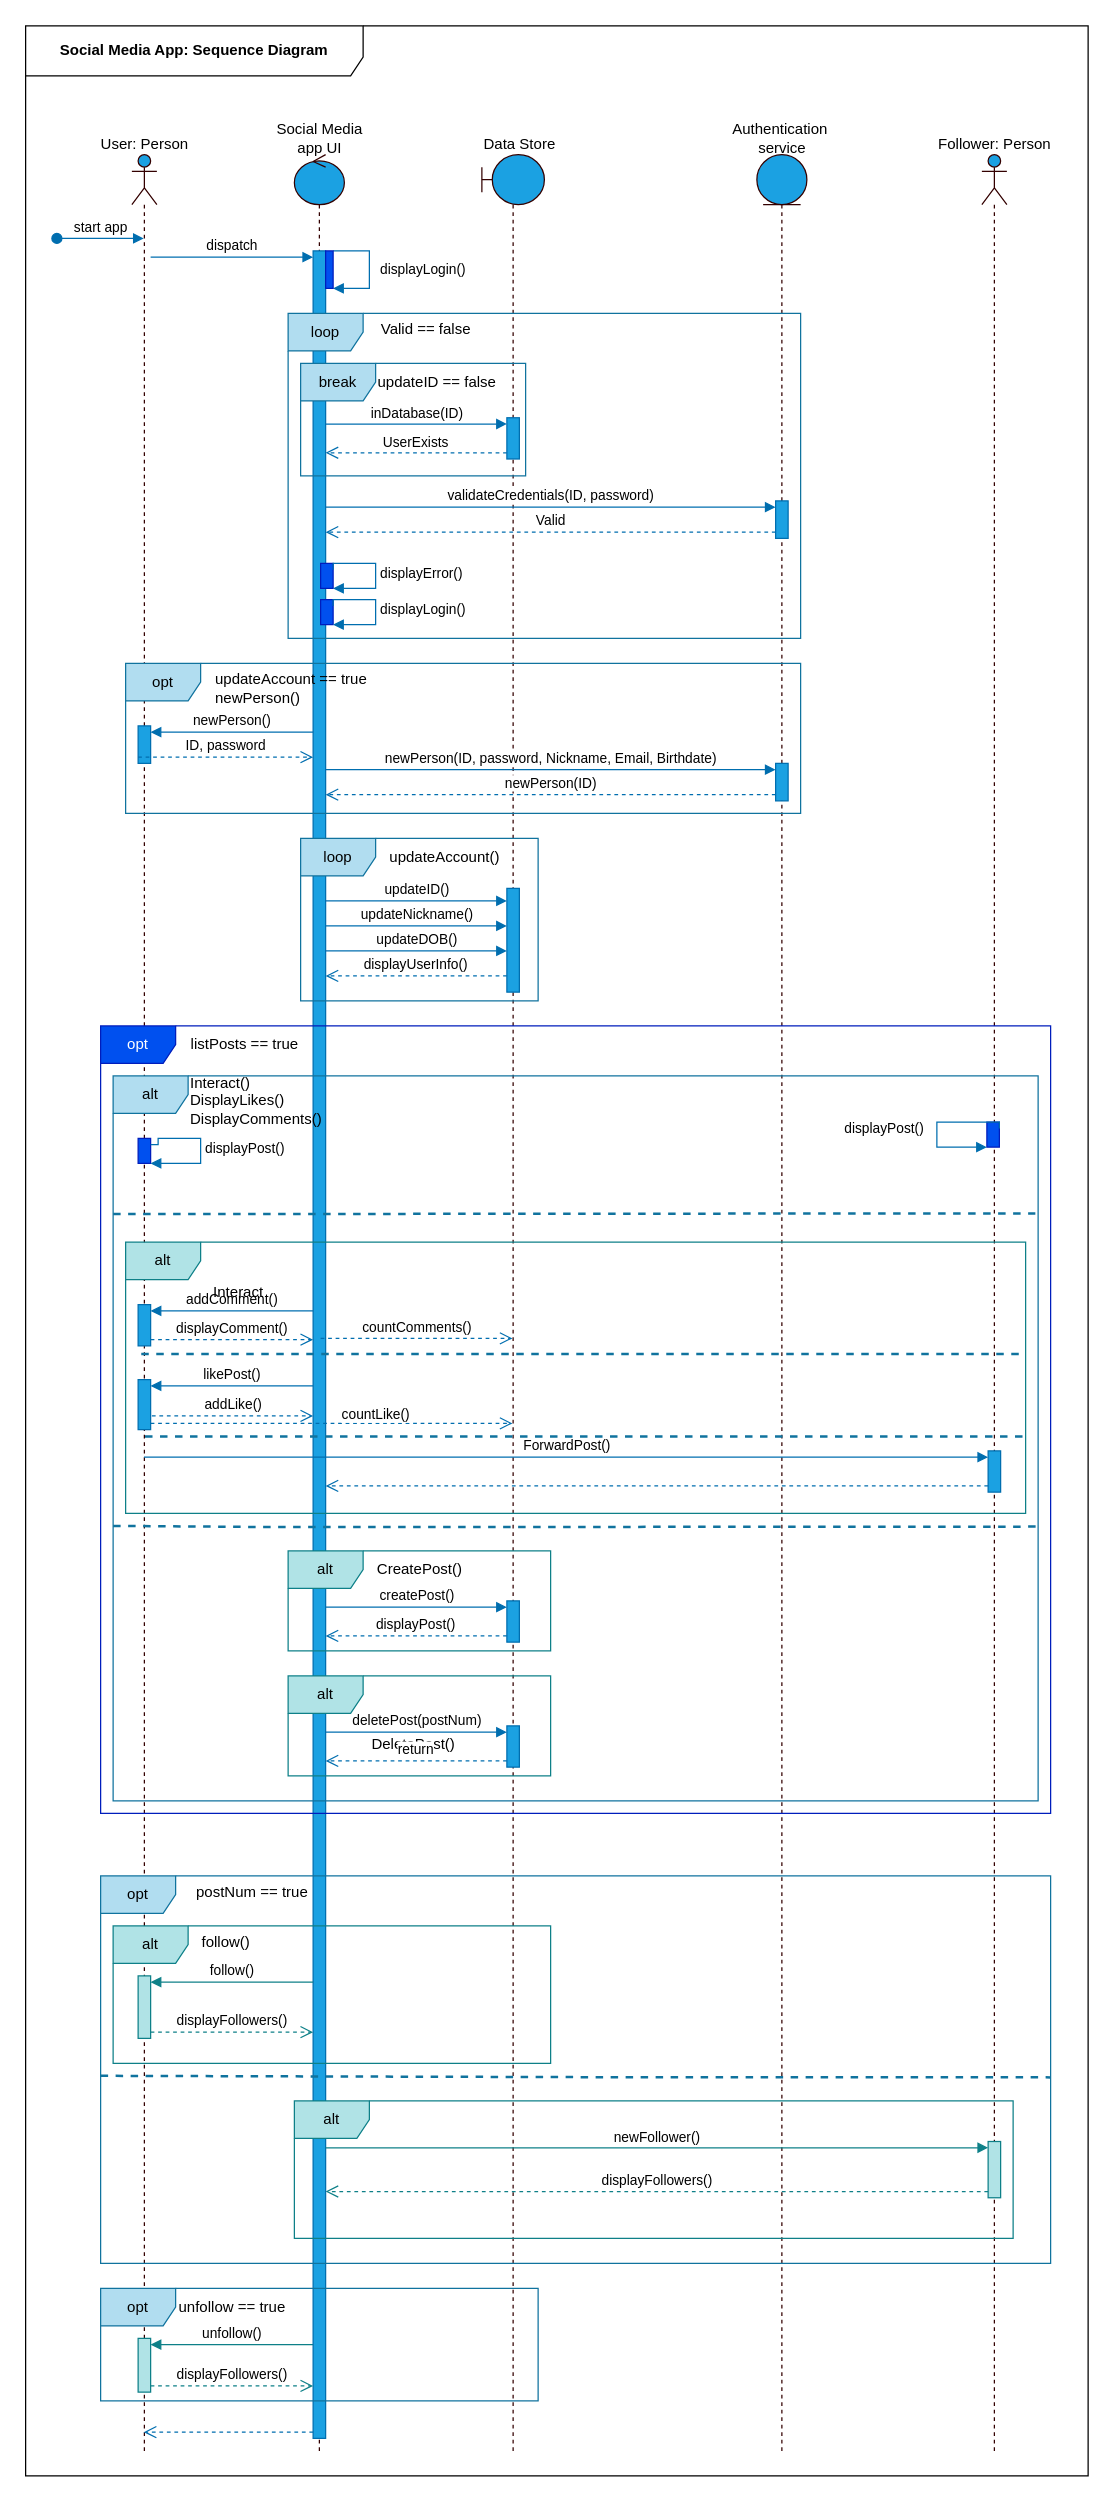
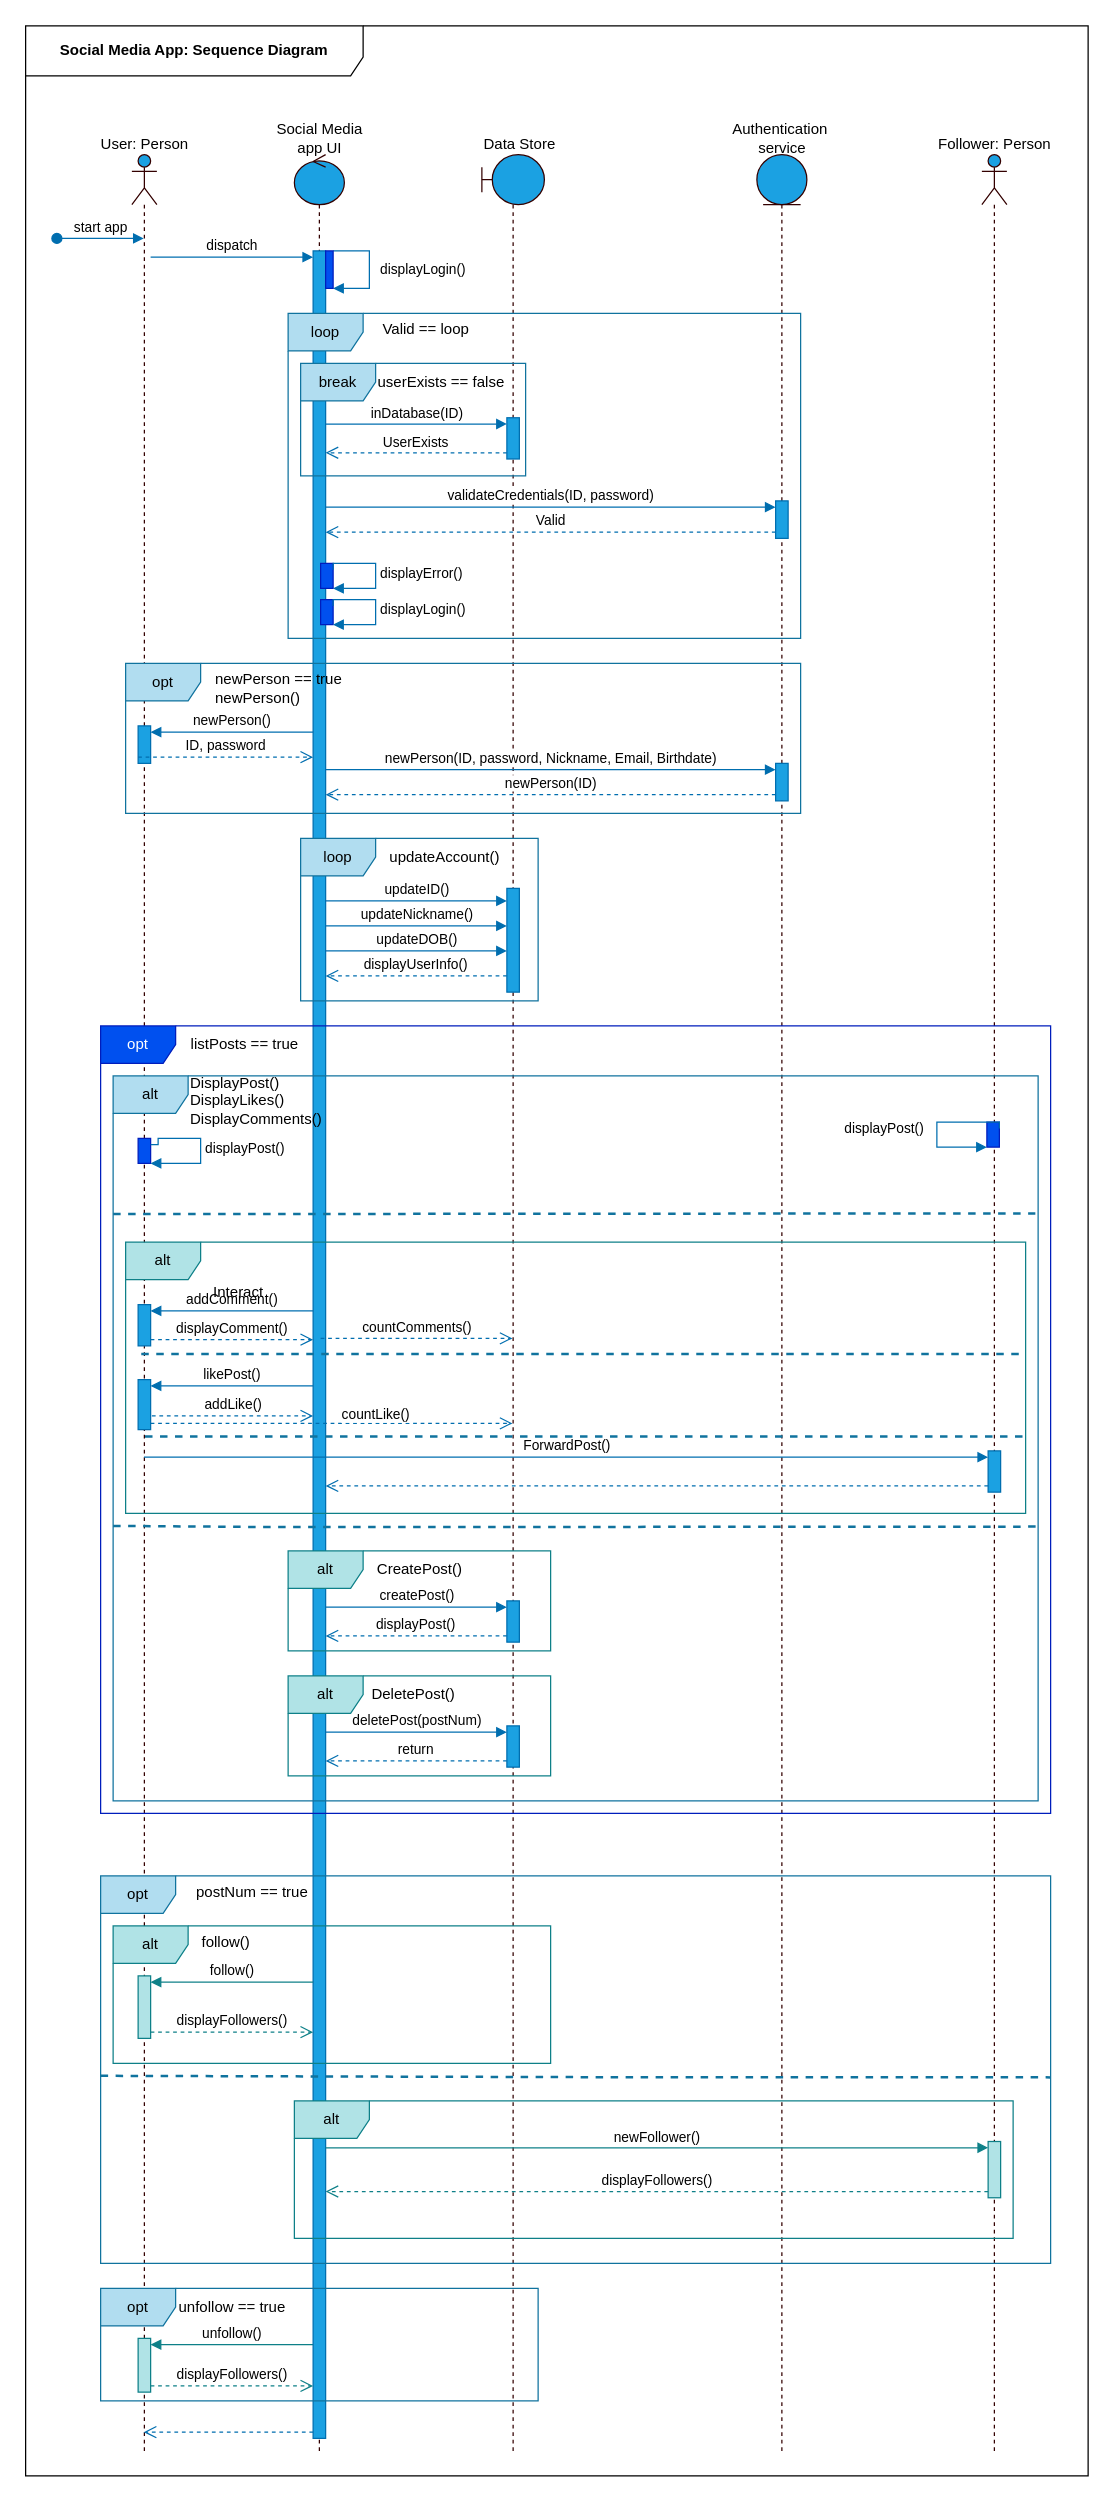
node "Valid == false": label "Valid == false" -> "Valid == loop"
node "updateID == false": label "updateID == false" -> "userExists == false"
node "updateAccount == true newPerson()": label "updateAccount == true newPerson()" -> "newPerson == true newPerson()"
node "Interact() DisplayLikes() DisplayComments()": label "Interact() DisplayLikes() DisplayComments()" -> "DisplayPost() DisplayLikes() DisplayComments()"
node "DeletePost()": moved (413, 1744) -> (413, 1694)
